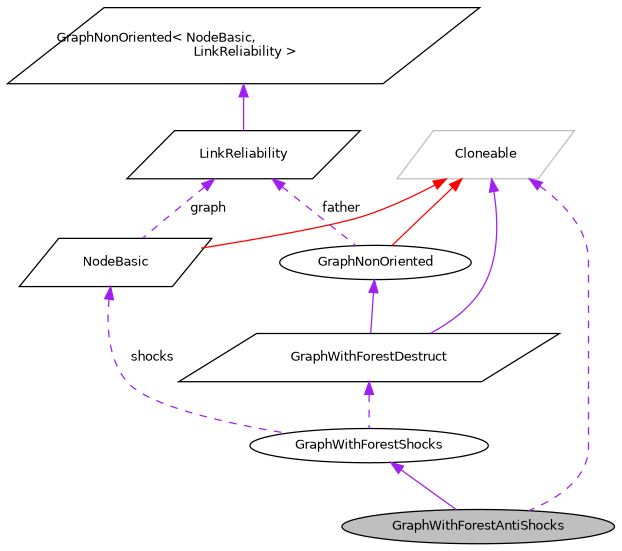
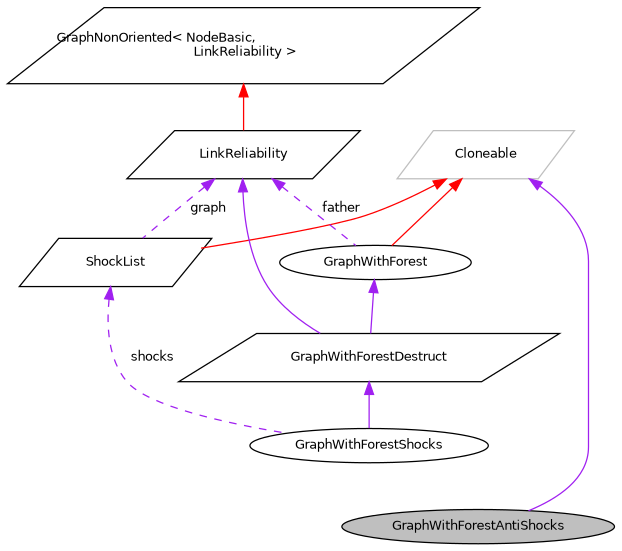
edge "LinkReliability" -> "GraphNonOriented< NodeBasic, LinkReliability >": color purple -> red
node "NodeBasic": label "NodeBasic" -> "ShockList"
node "GraphNonOriented": label "GraphNonOriented" -> "GraphWithForest"
edge "GraphWithForestDestruct" -> "Cloneable": now "GraphWithForestDestruct" -> "LinkReliability"
edge "GraphWithForestAntiShocks" -> "Cloneable": style dashed -> solid
edge "GraphWithForestShocks" -> "GraphWithForestDestruct": style dashed -> solid
edge "GraphWithForestAntiShocks" -> "GraphWithForestShocks": removed
